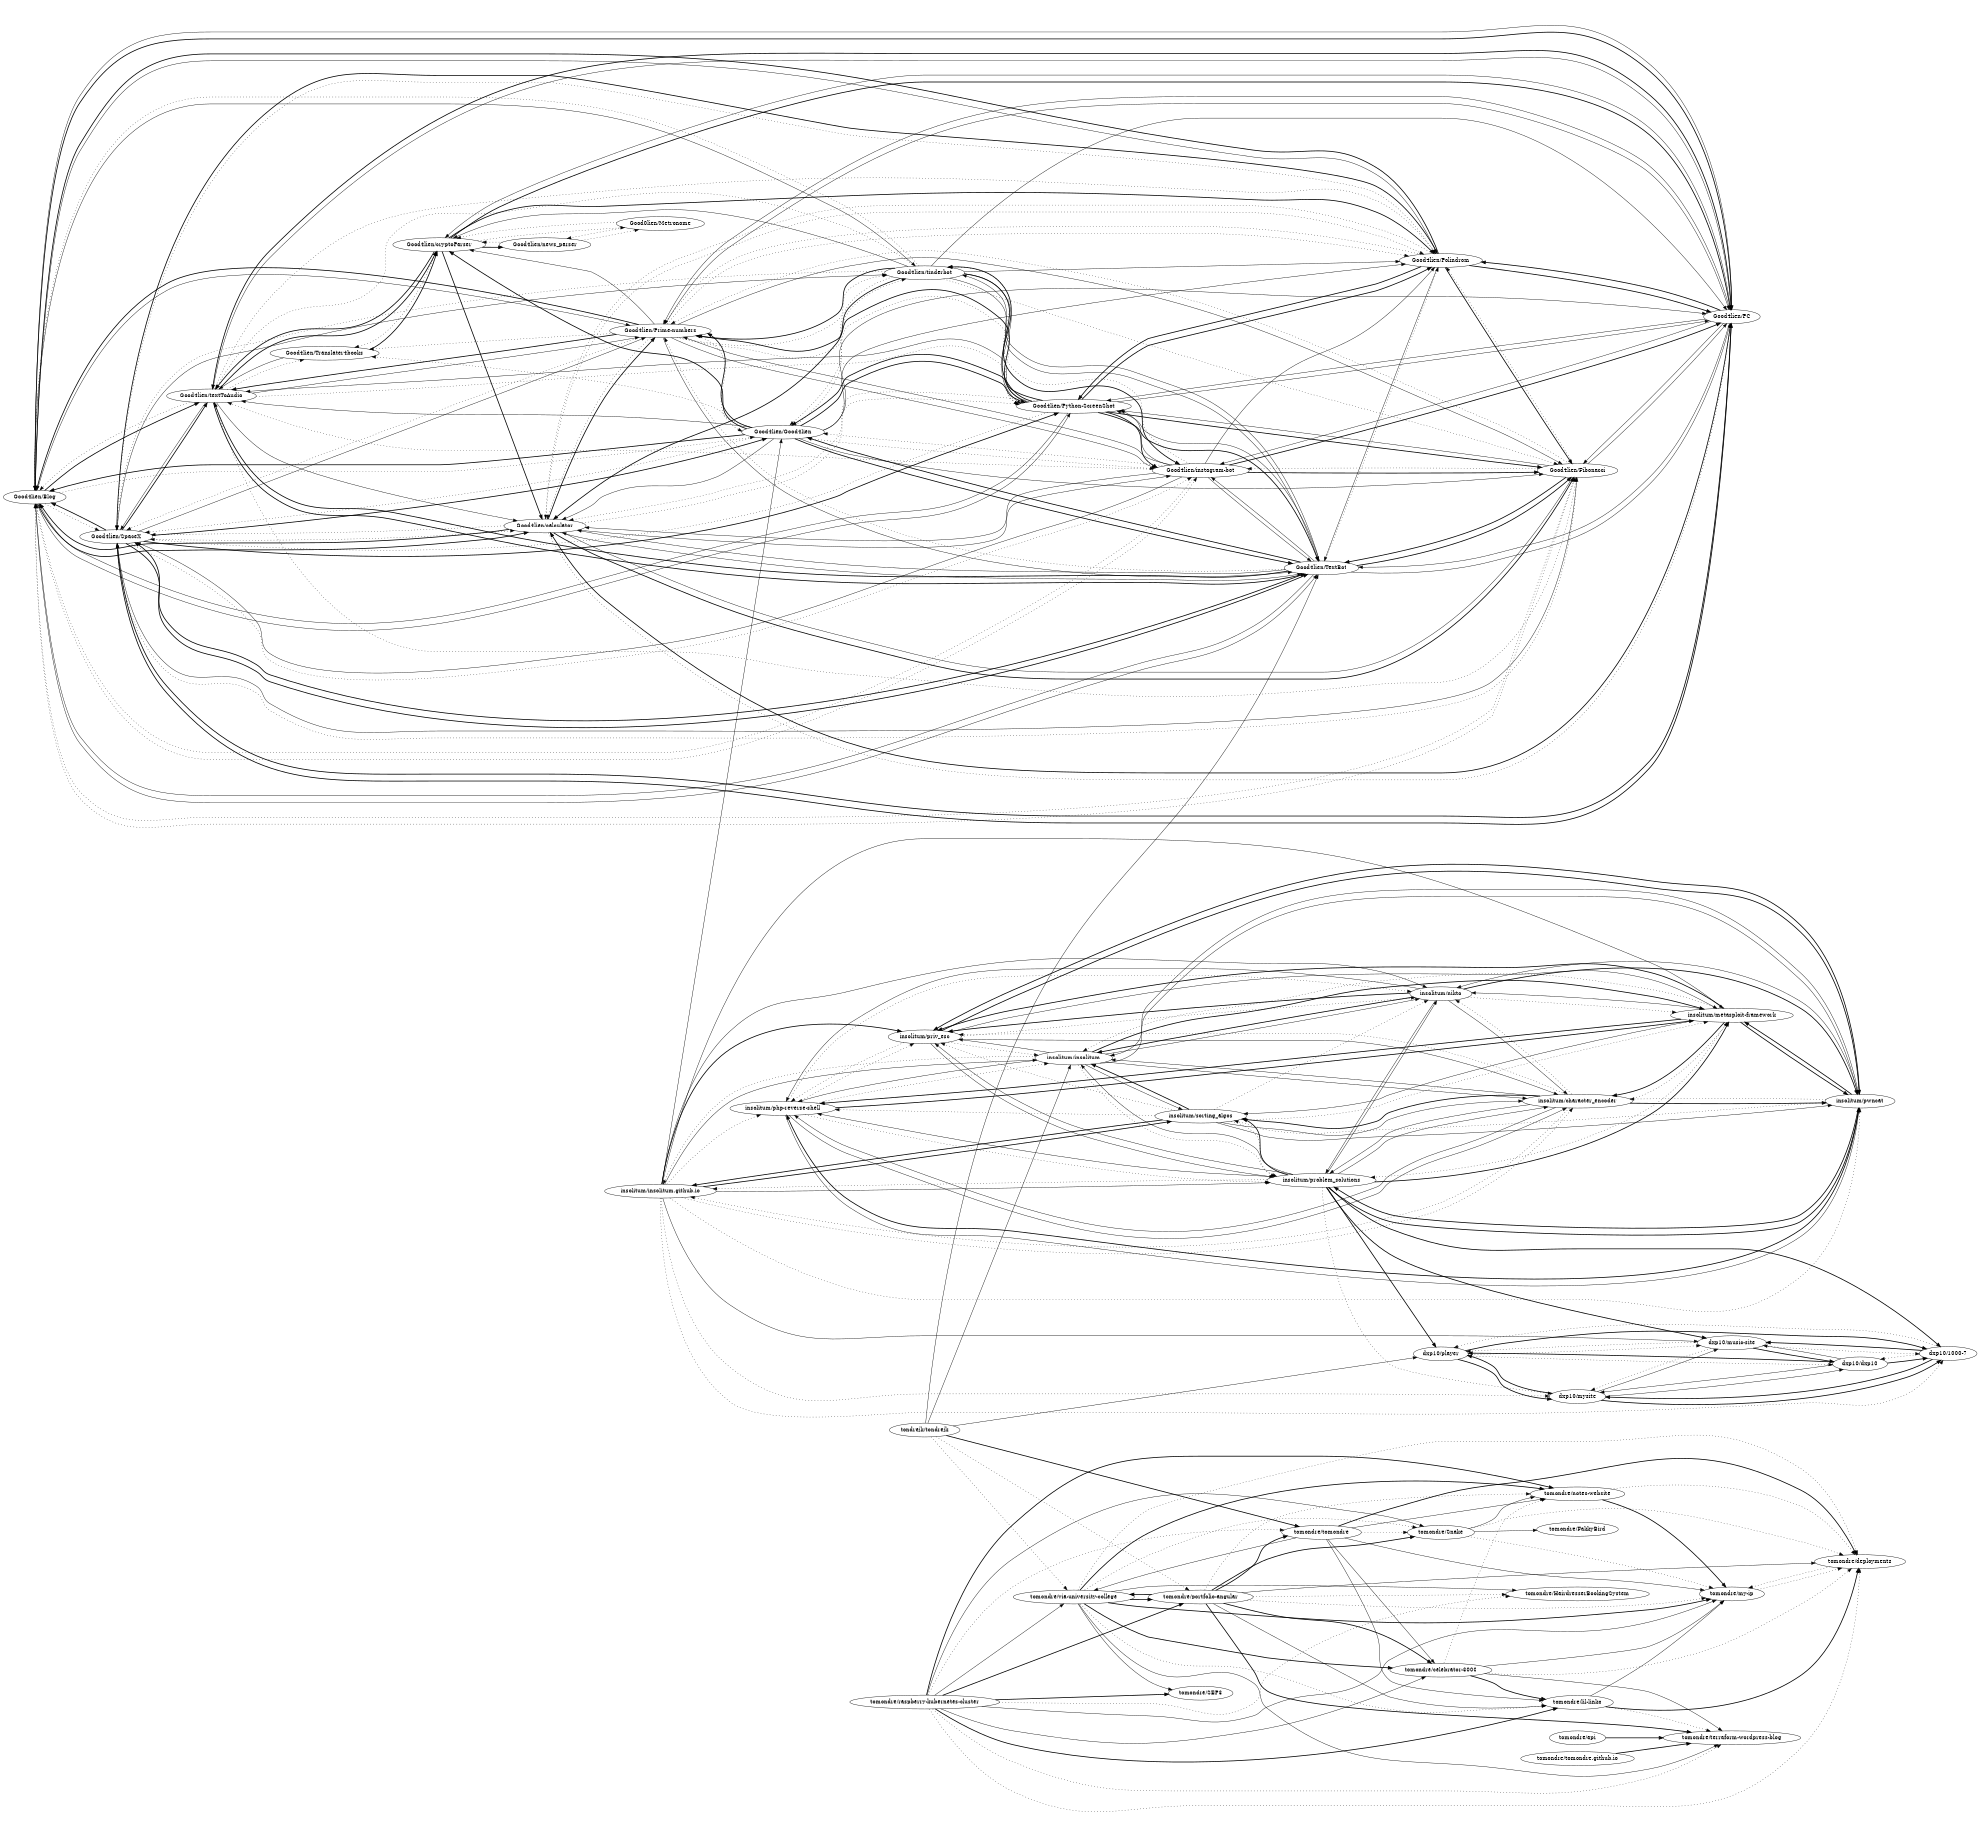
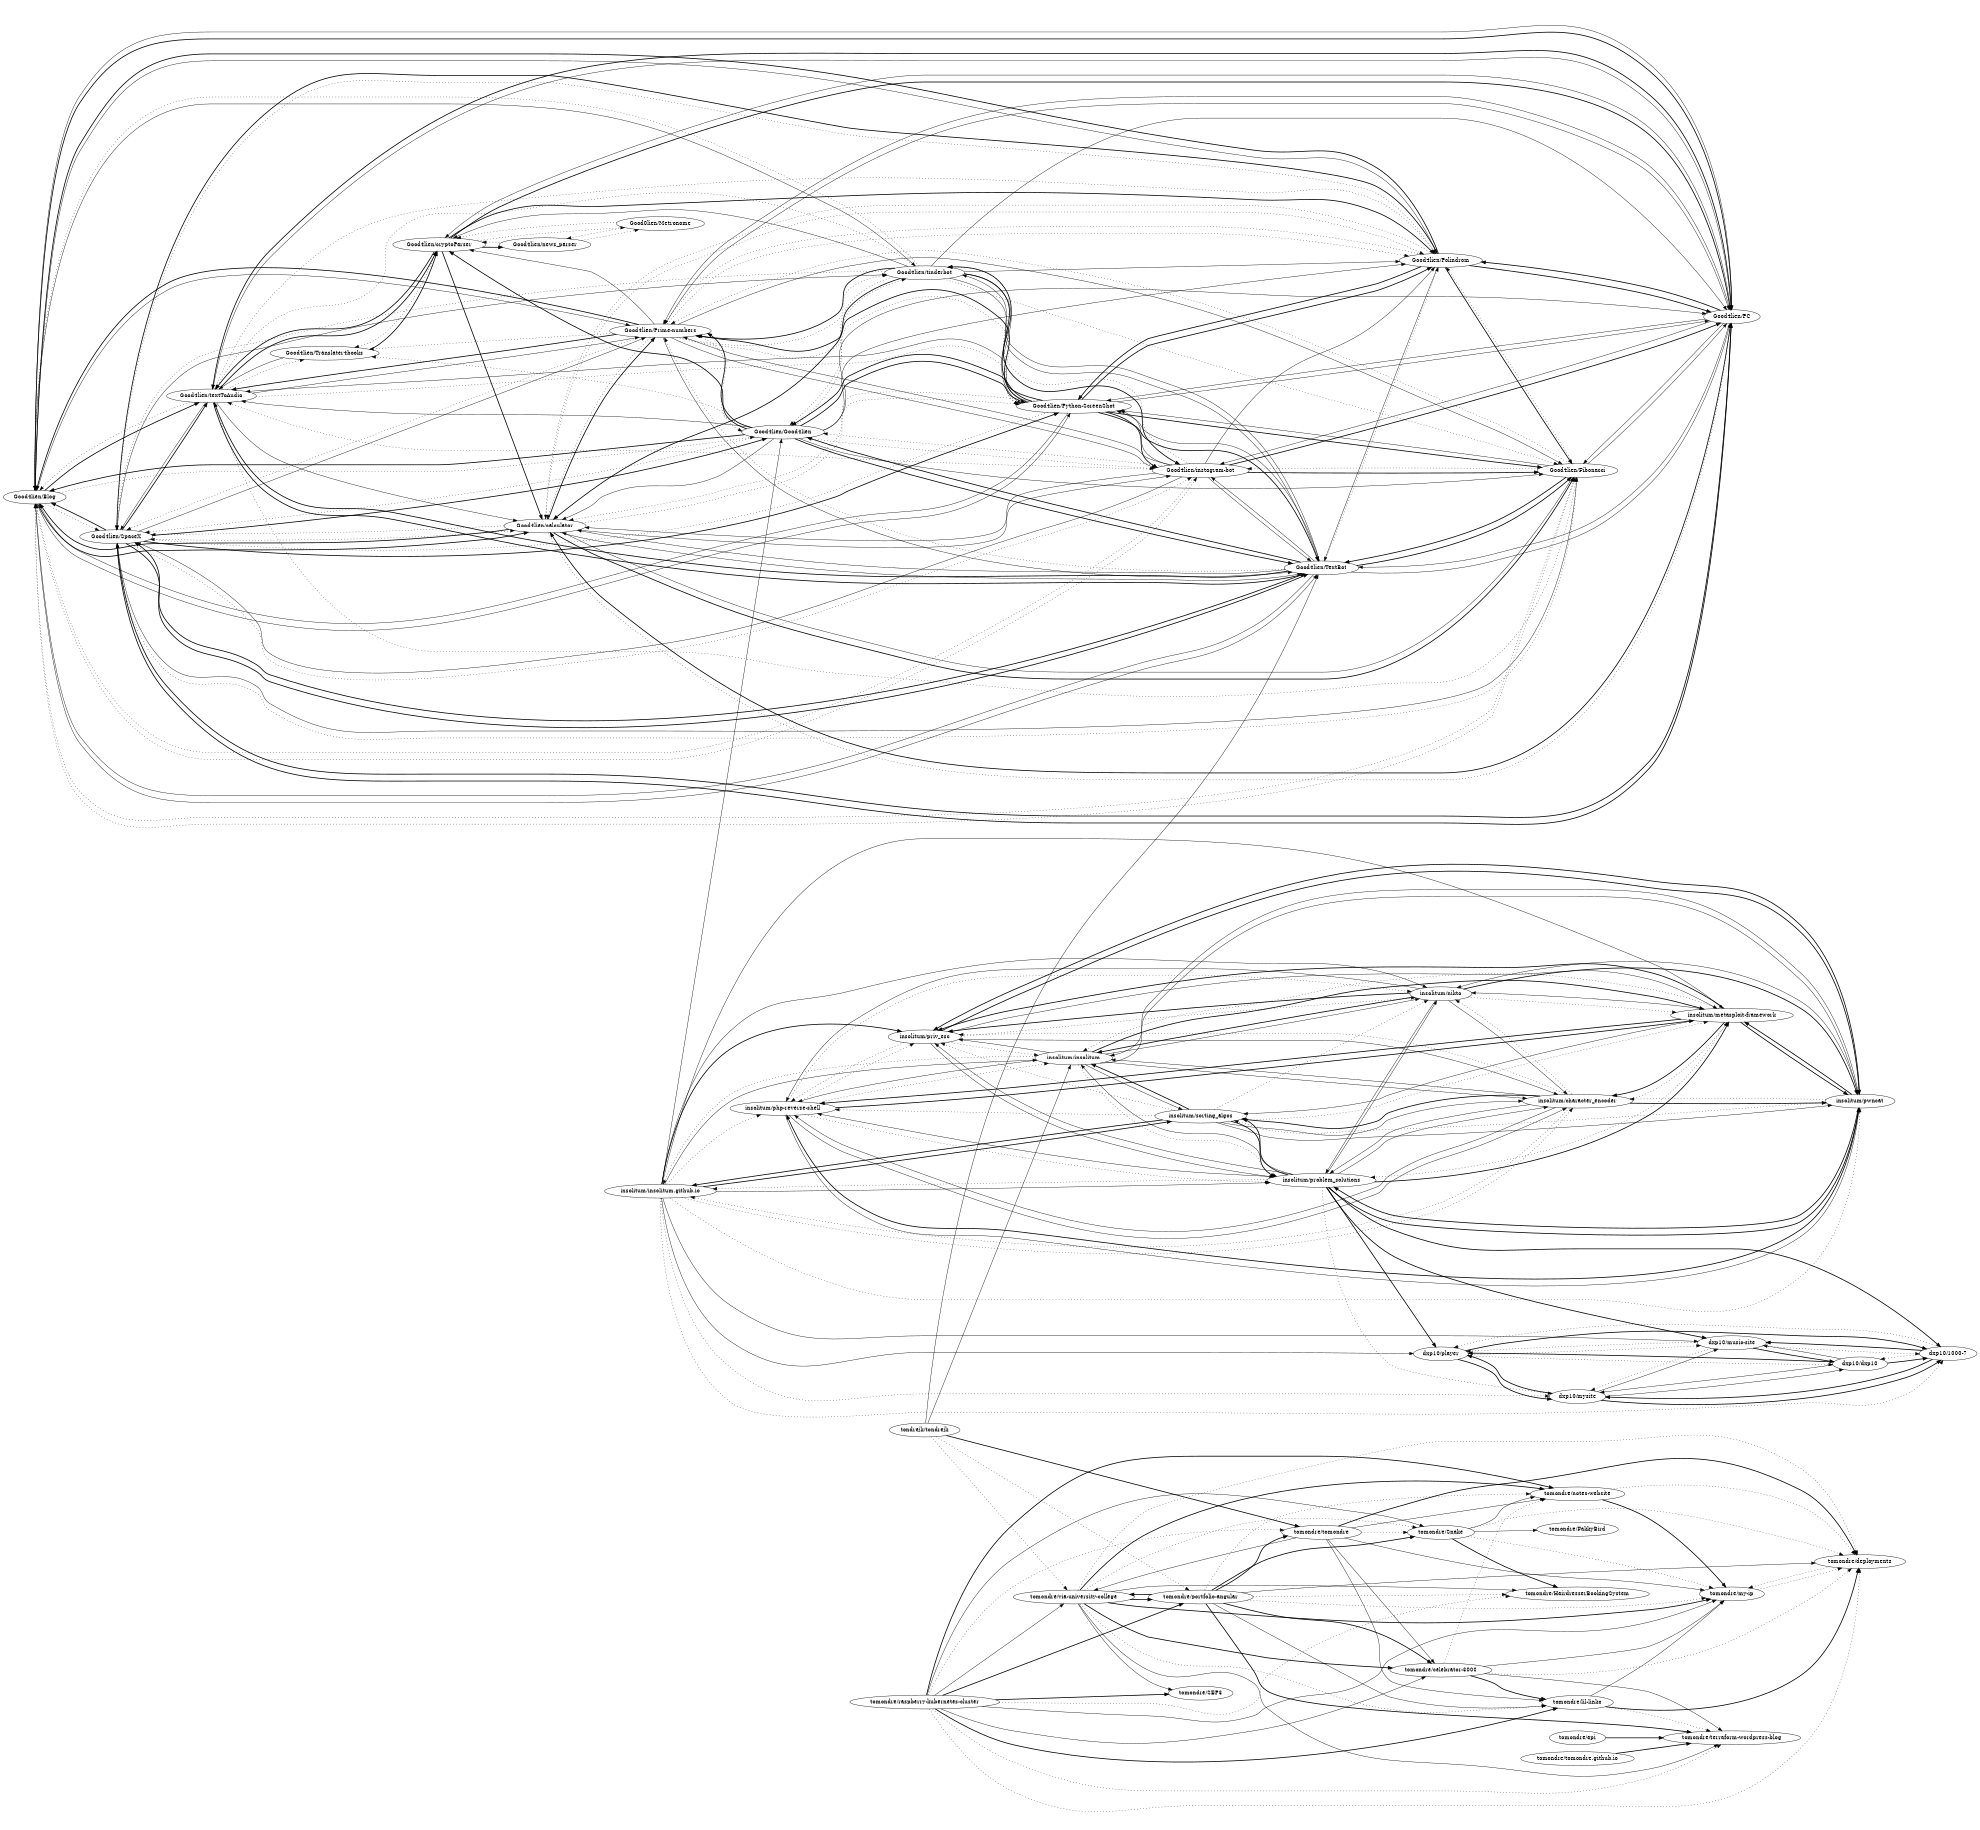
edge "insolitum/sorting_algos" -> "insolitum/problem_solutions": style dotted -> bold
edge "tondrejk/tondrejk" -> "dxp10/player": now "insolitum/insolitum.github.io" -> "dxp10/player"
edge "tomondre/Snake" -> "tomondre/HairdresserBookingSystem": added
